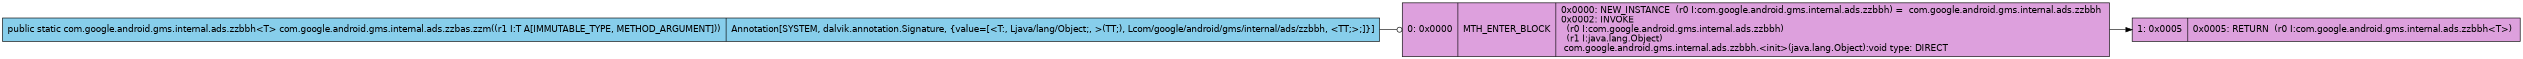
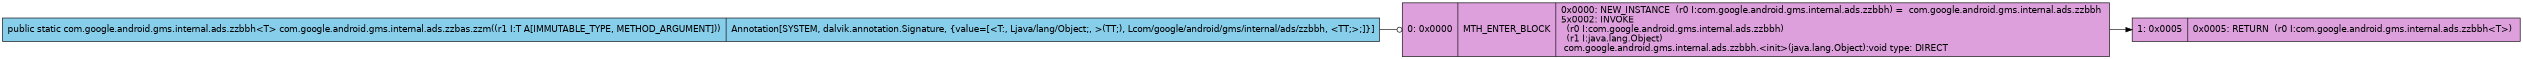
node "0: 0x0000": text "0x0002: INVOKE" -> "5x0002: INVOKE"
